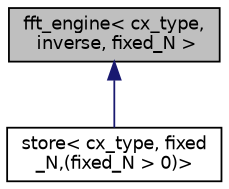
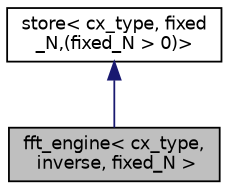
edge "store< cx_type, fixed _N,(fixed_N > 0)>" -> "fft_engine< cx_type, inverse, fixed_N >": reversed
